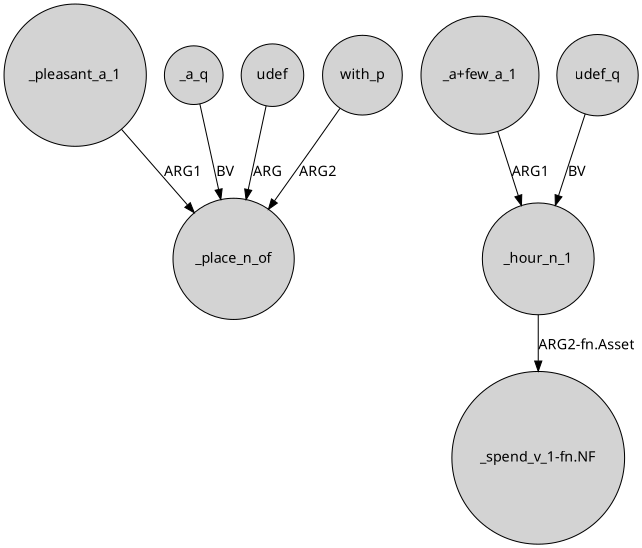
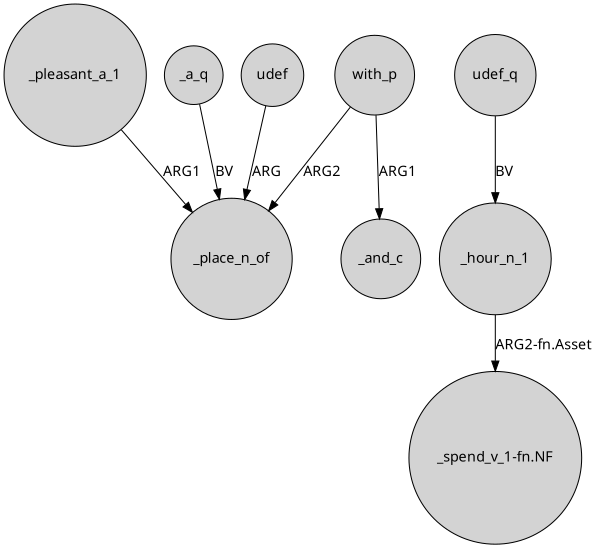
node "_a+few_a_1": removed
node "_and_c": added
